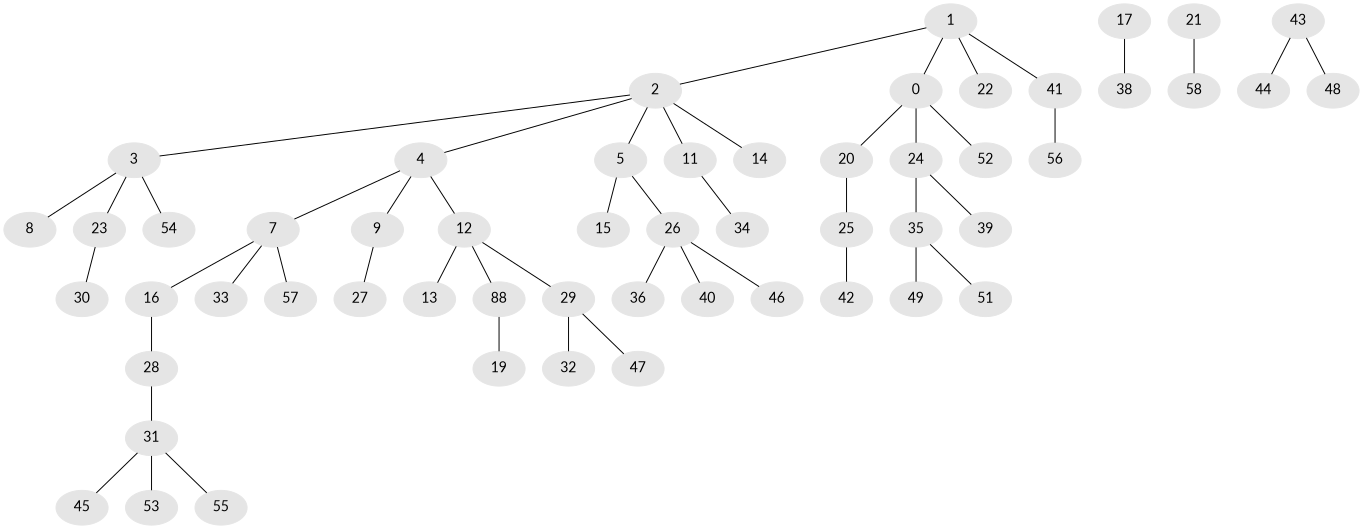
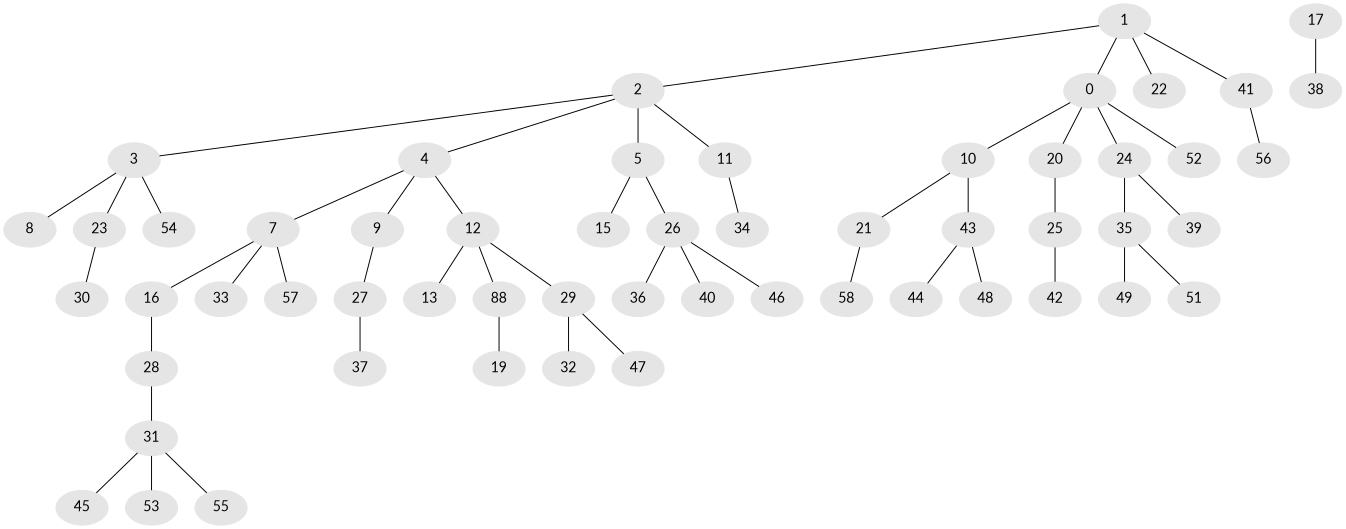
node "14": removed
node "10": added
node "37": added
